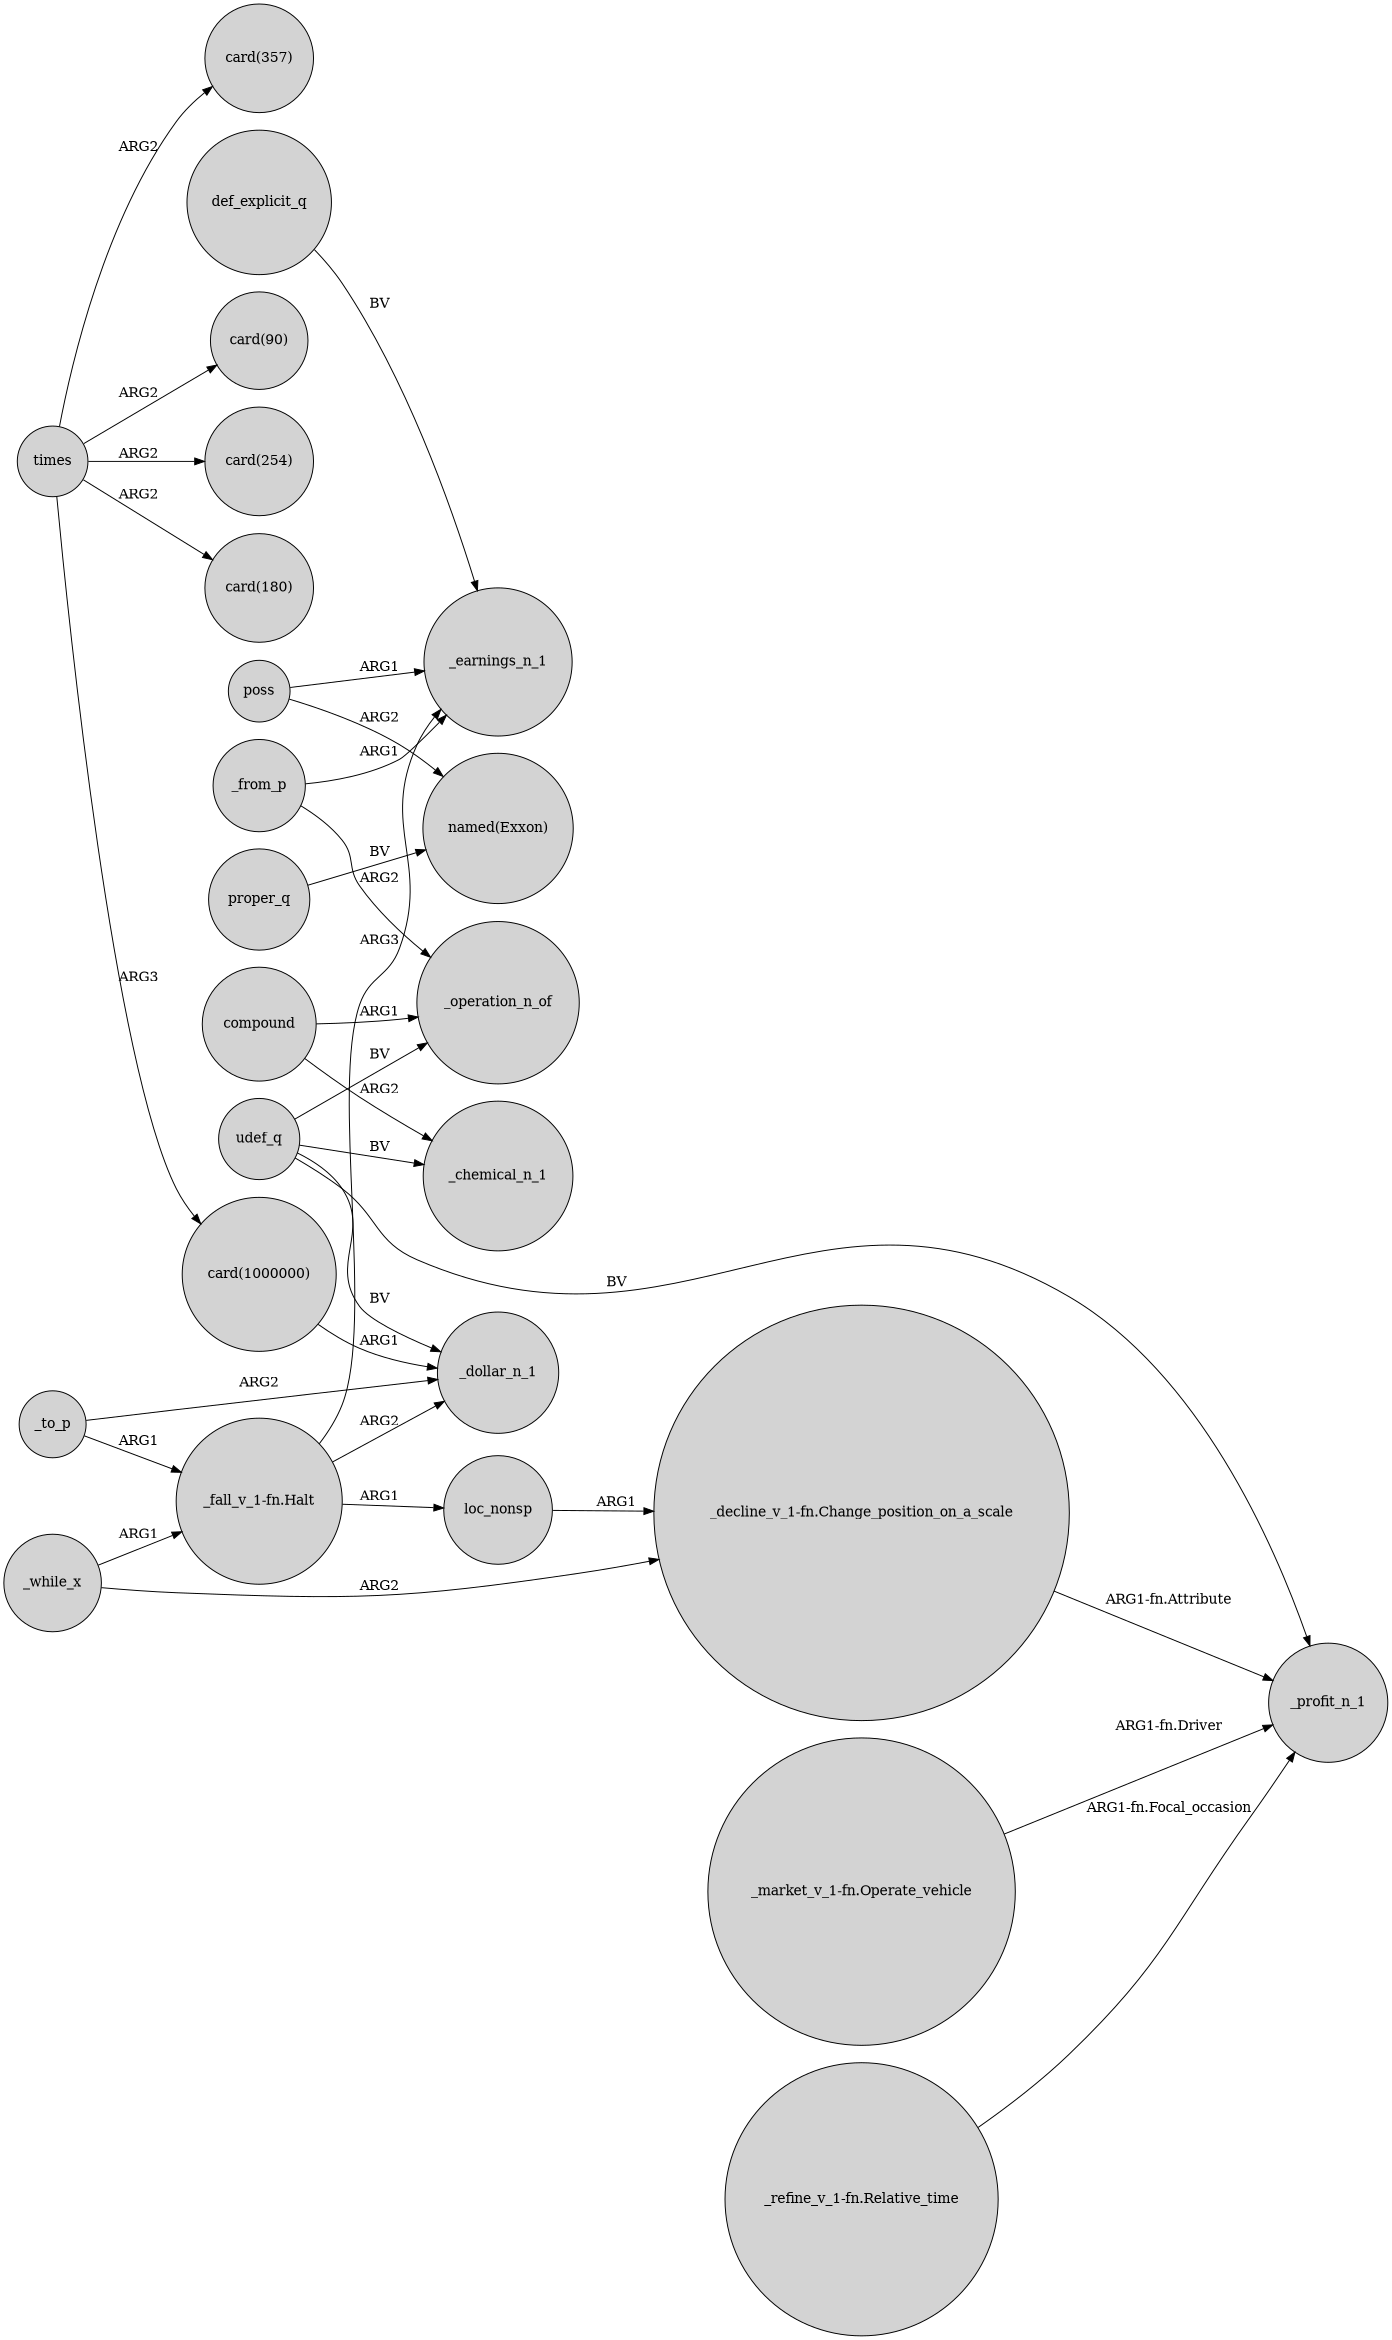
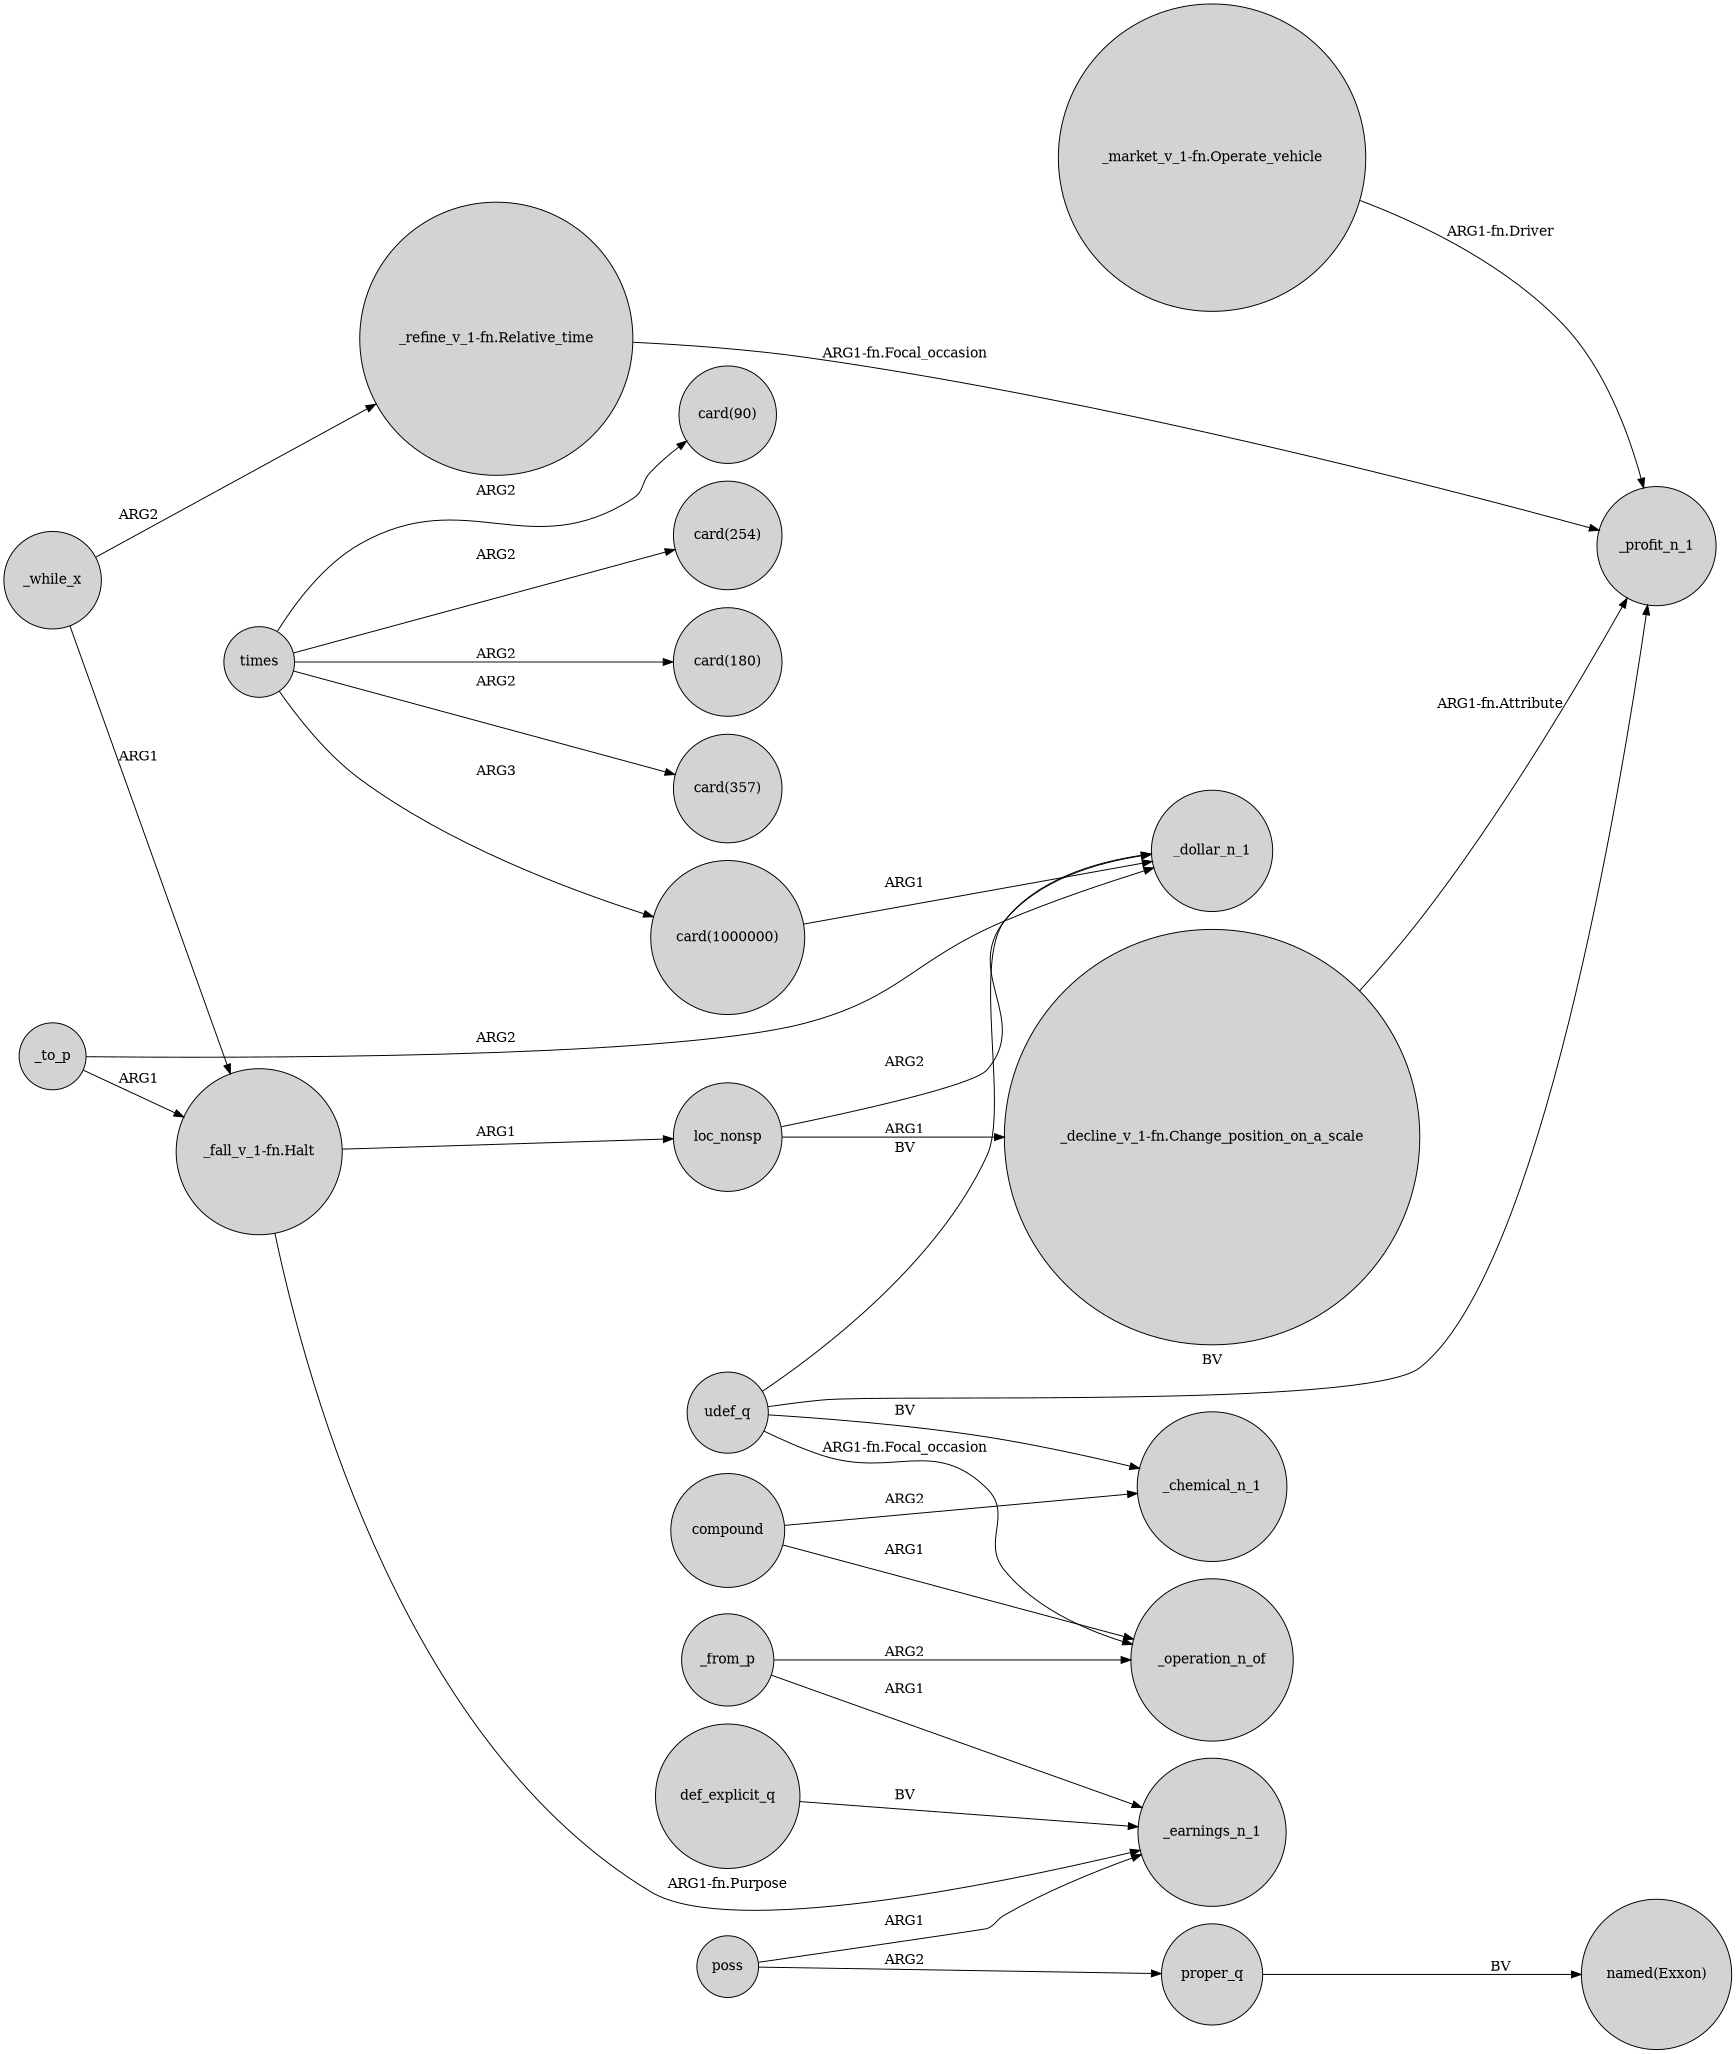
edge "poss" -> "named(Exxon)": now "poss" -> "proper_q"
edge "_fall_v_1-fn.Halt" -> "_earnings_n_1": label "ARG3" -> "ARG1-fn.Purpose"
edge "udef_q" -> "_operation_n_of": label "BV" -> "ARG1-fn.Focal_occasion"
edge "_fall_v_1-fn.Halt" -> "_dollar_n_1": now "loc_nonsp" -> "_dollar_n_1"
edge "_while_x" -> "_decline_v_1-fn.Change_position_on_a_scale": now "_while_x" -> "_refine_v_1-fn.Relative_time"
